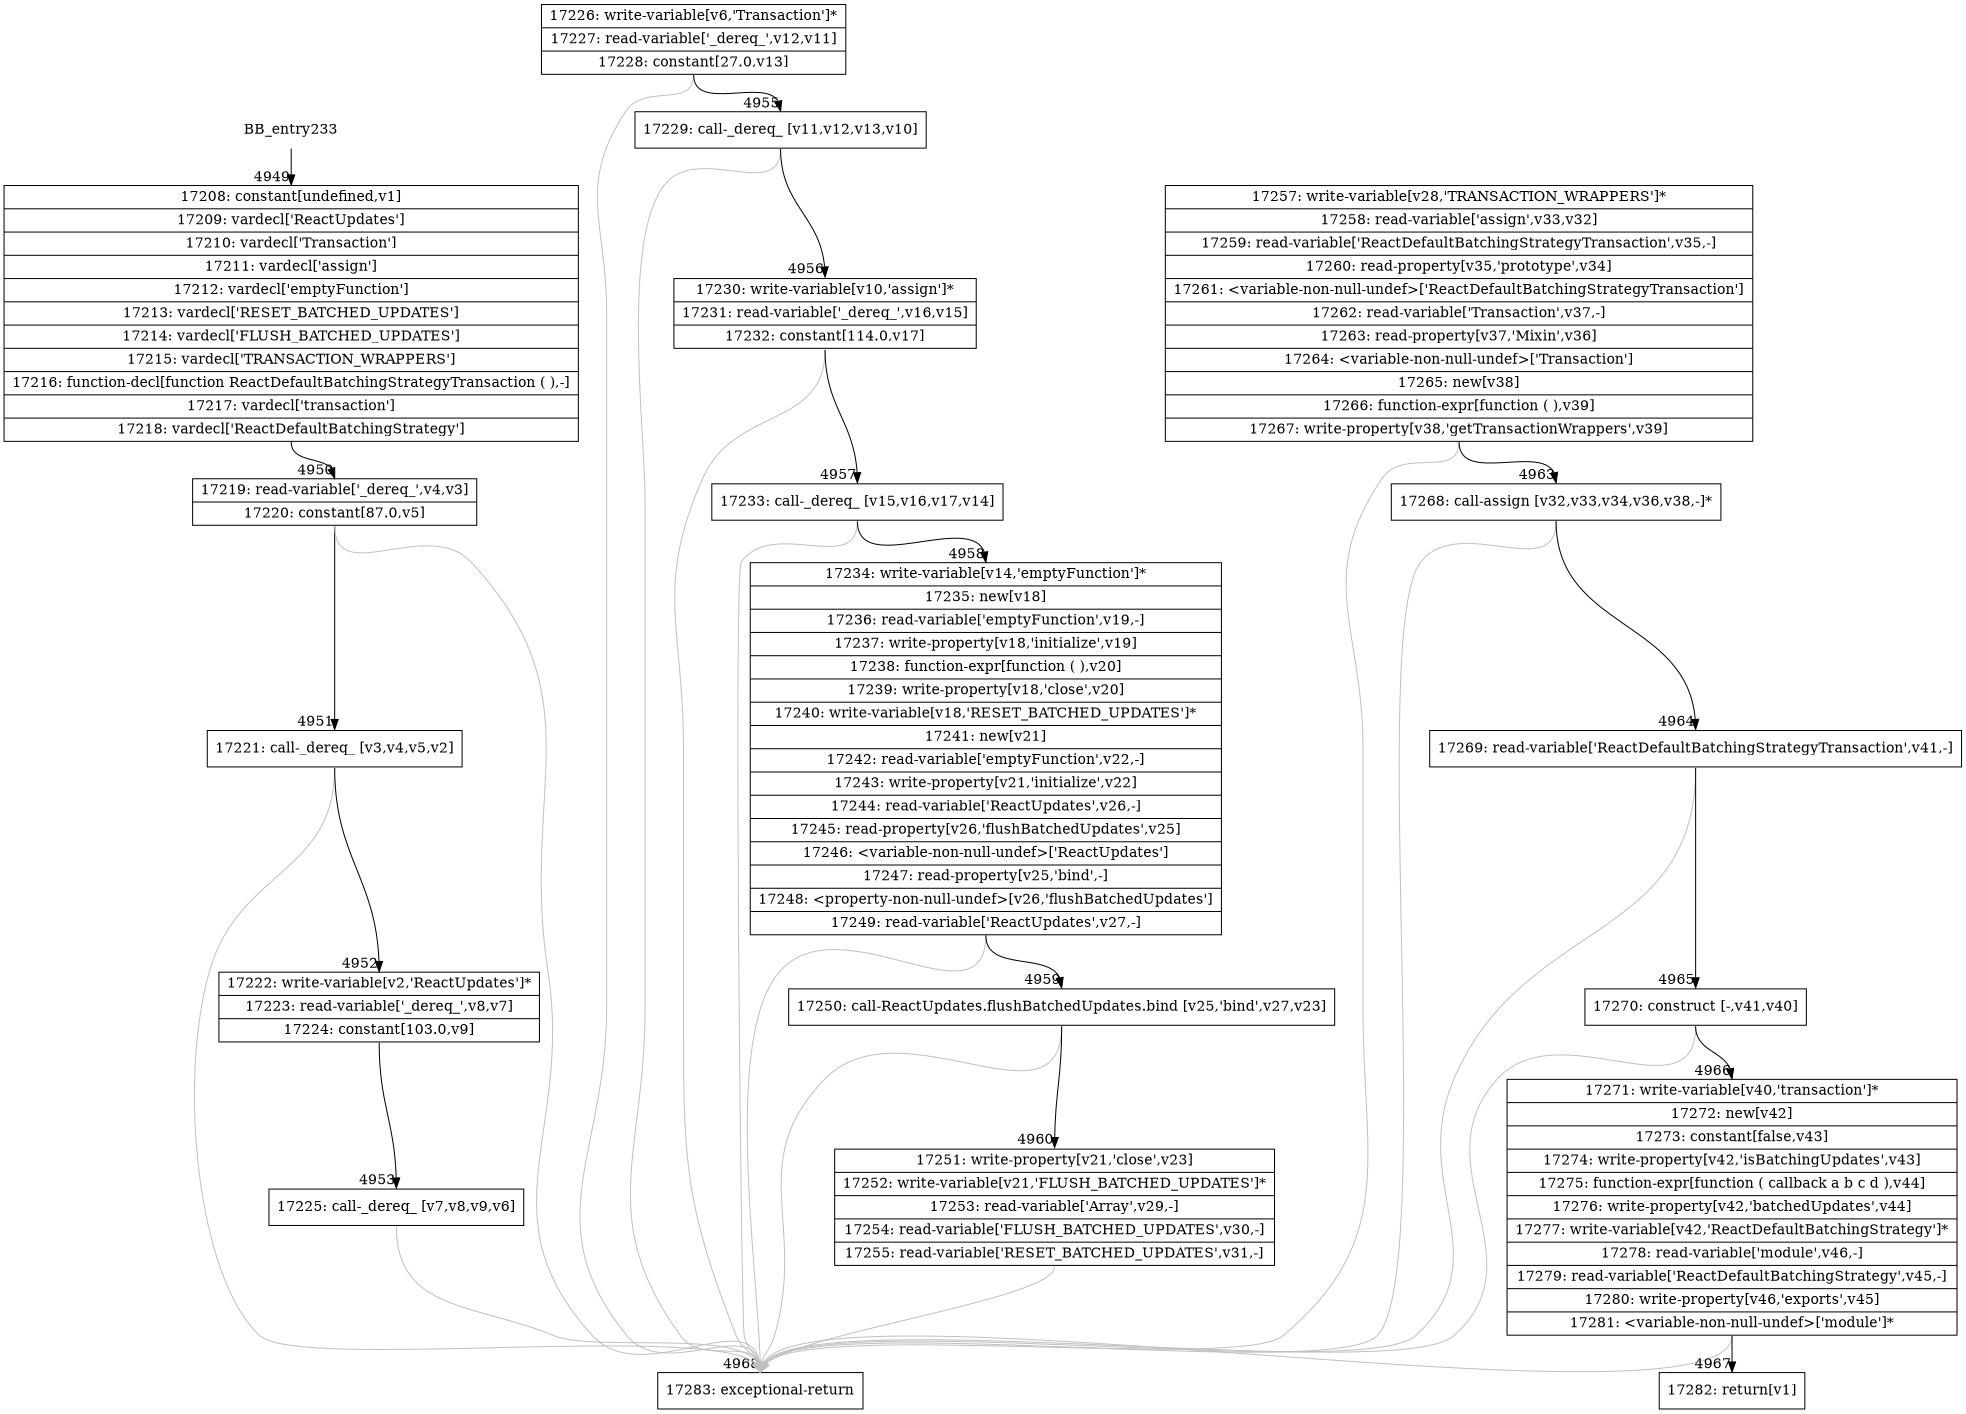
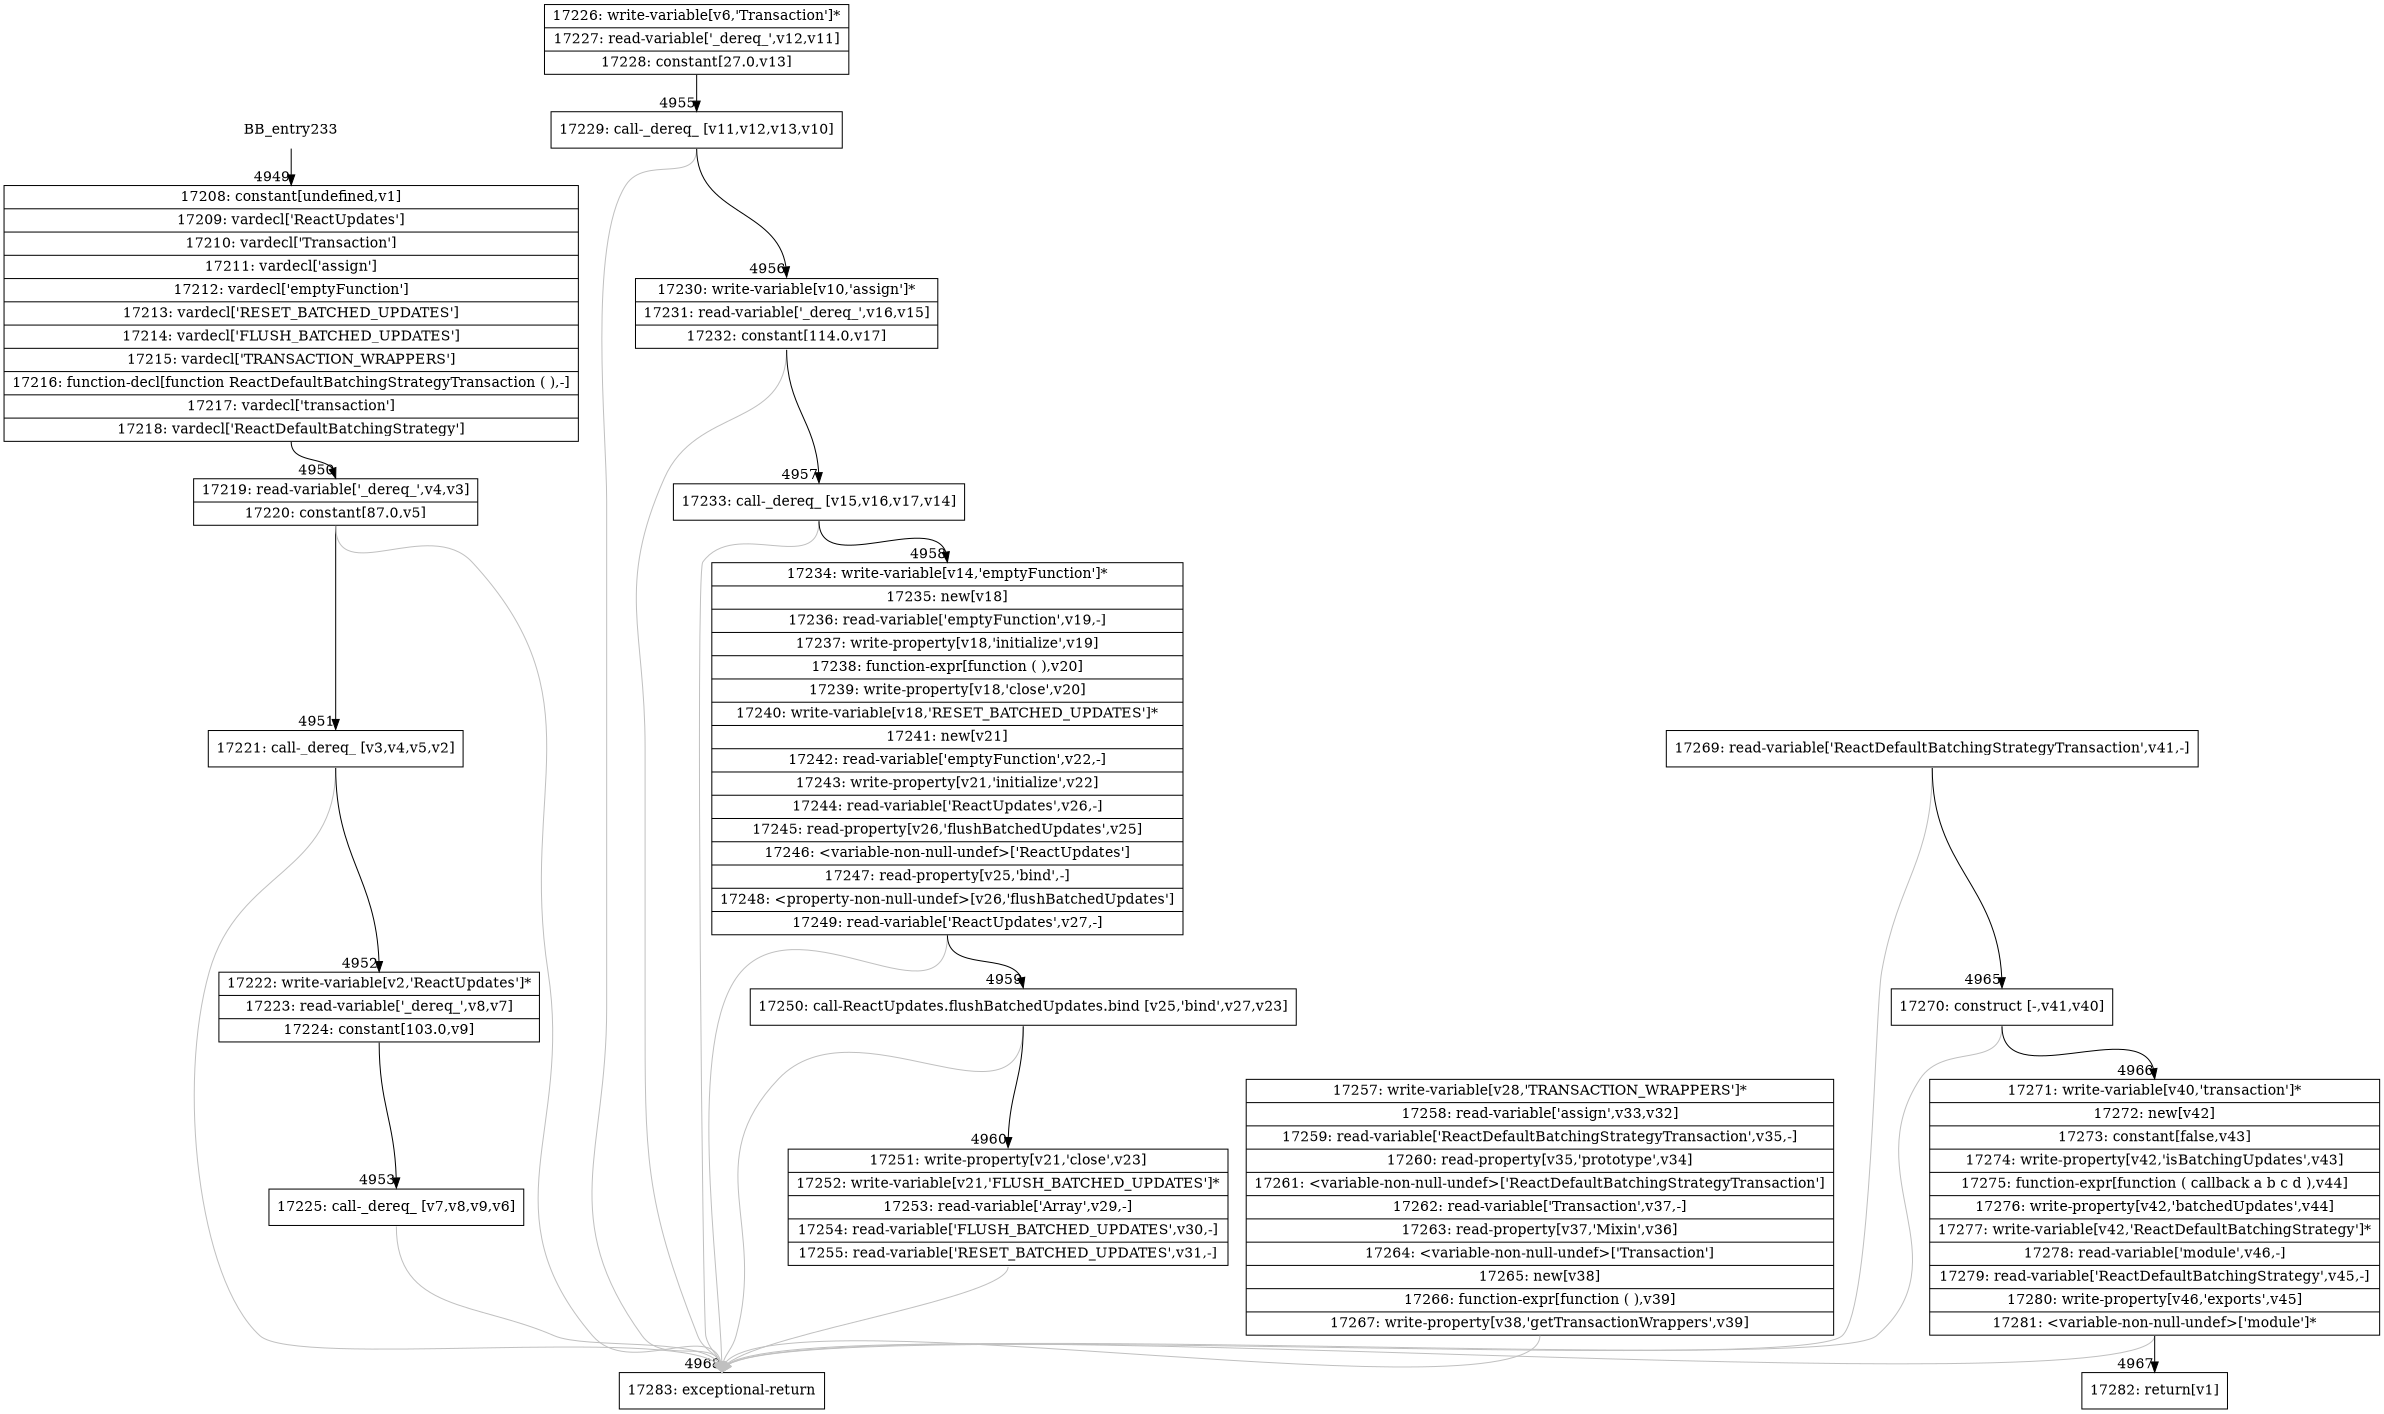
node "17268: call-assign [v32,v33,v34,v36,v38,-]*": removed
edge "17226: write-variable[v6,'Transaction']*" -> "17283: exceptional-return": removed
